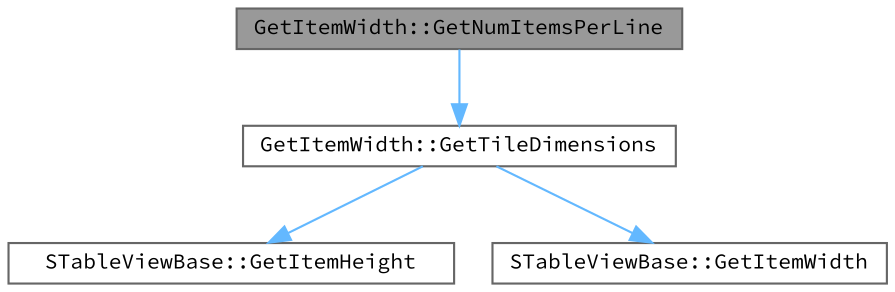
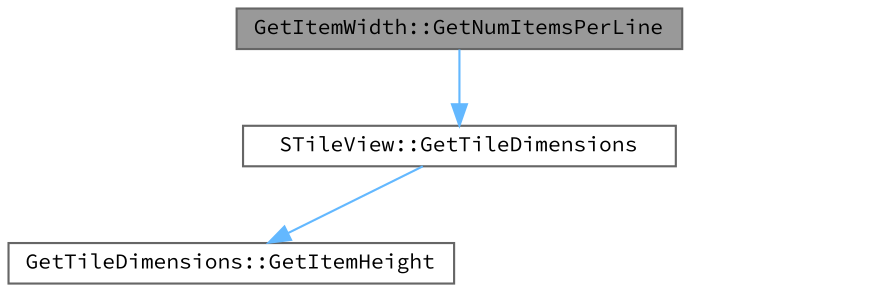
node "GetItemWidth::GetTileDimensions": label "GetItemWidth::GetTileDimensions" -> "STileView::GetTileDimensions"
node "STableViewBase::GetItemHeight": label "STableViewBase::GetItemHeight" -> "GetTileDimensions::GetItemHeight"
node "STableViewBase::GetItemWidth": removed
